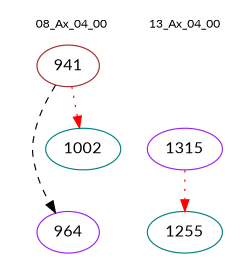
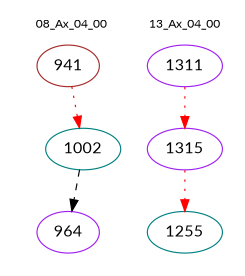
node "1311": added
edge "941" -> "964": now "1002" -> "964"
